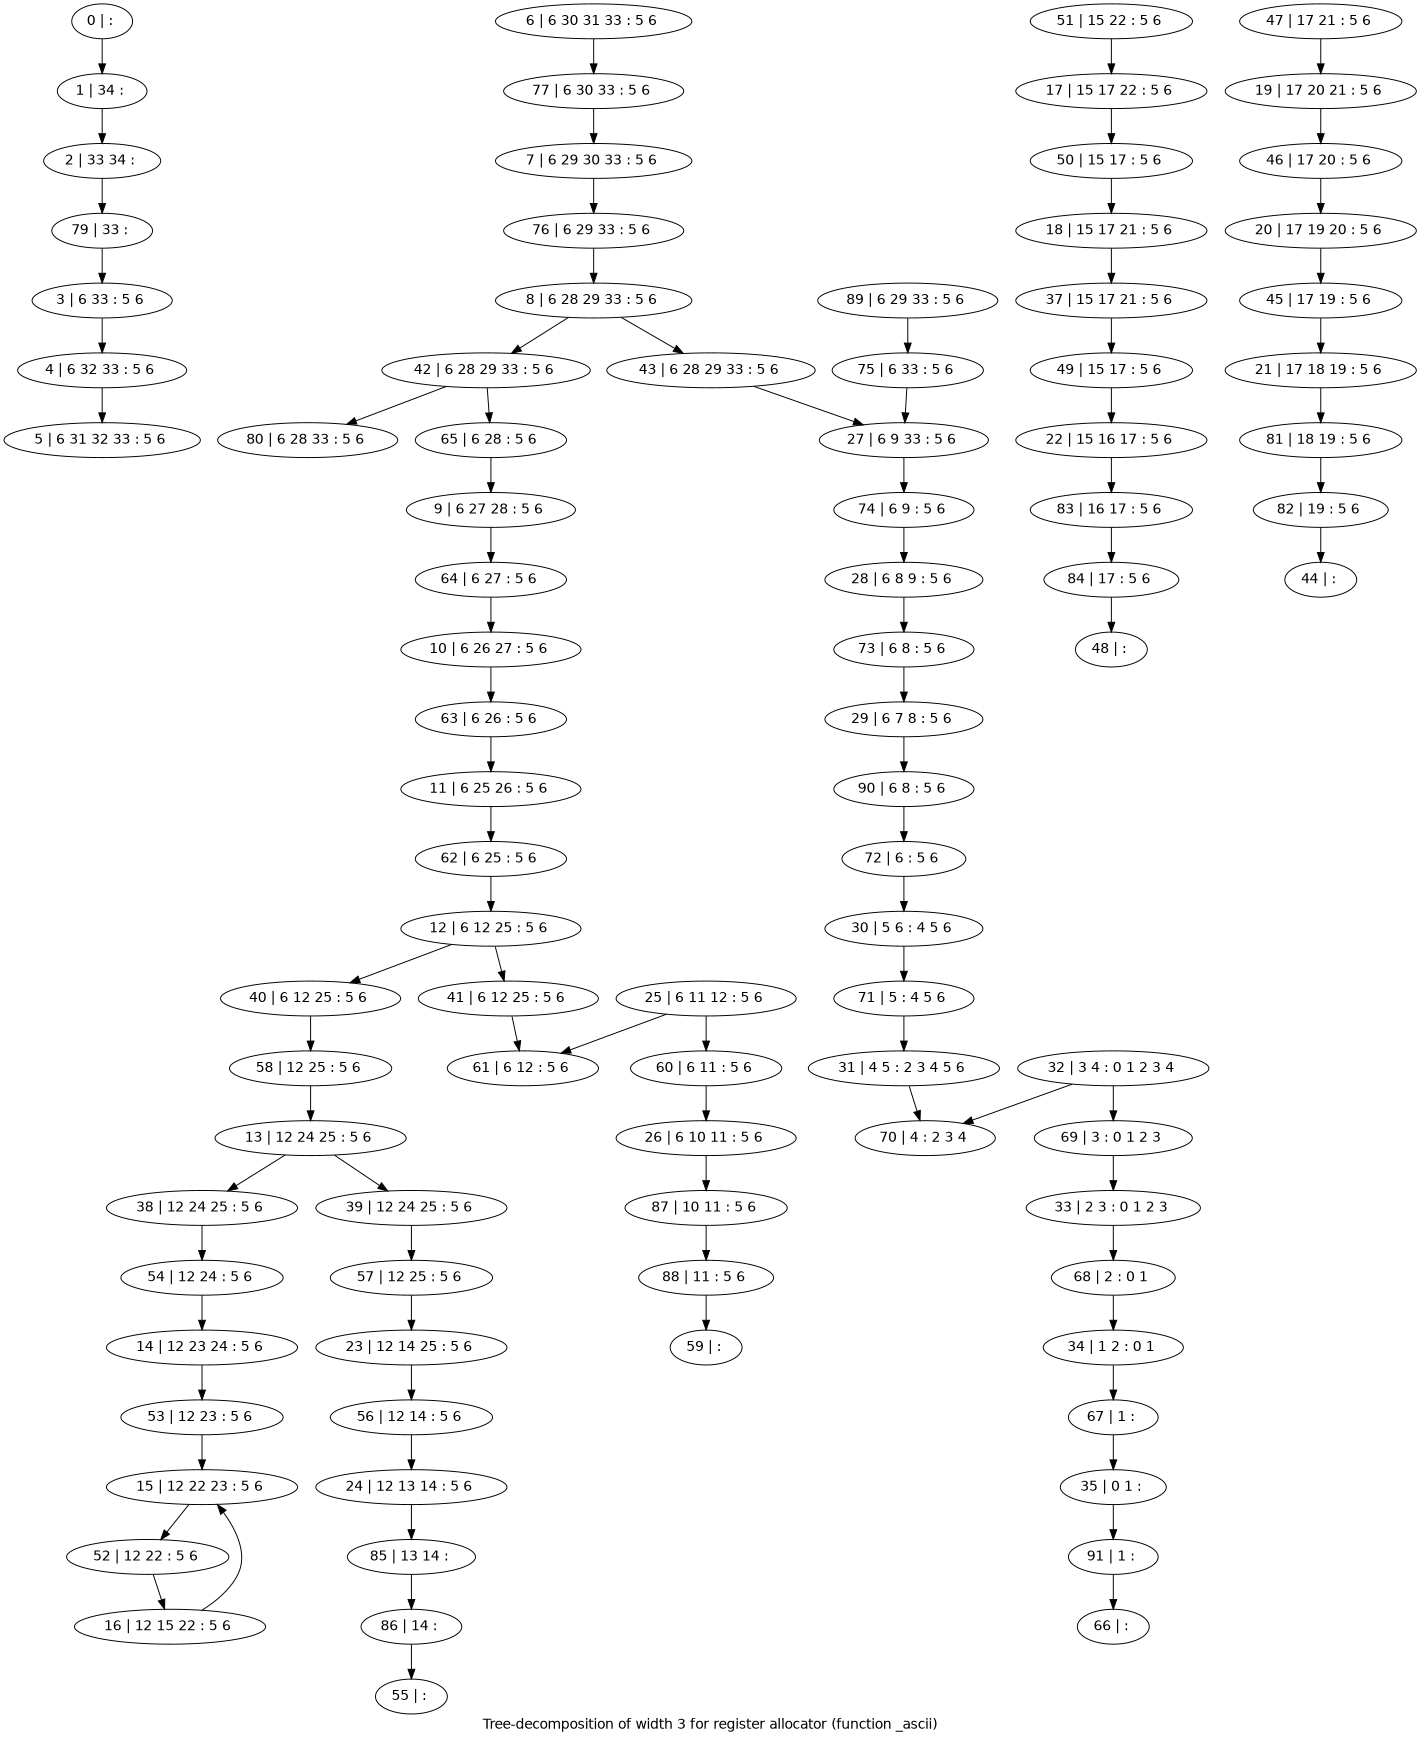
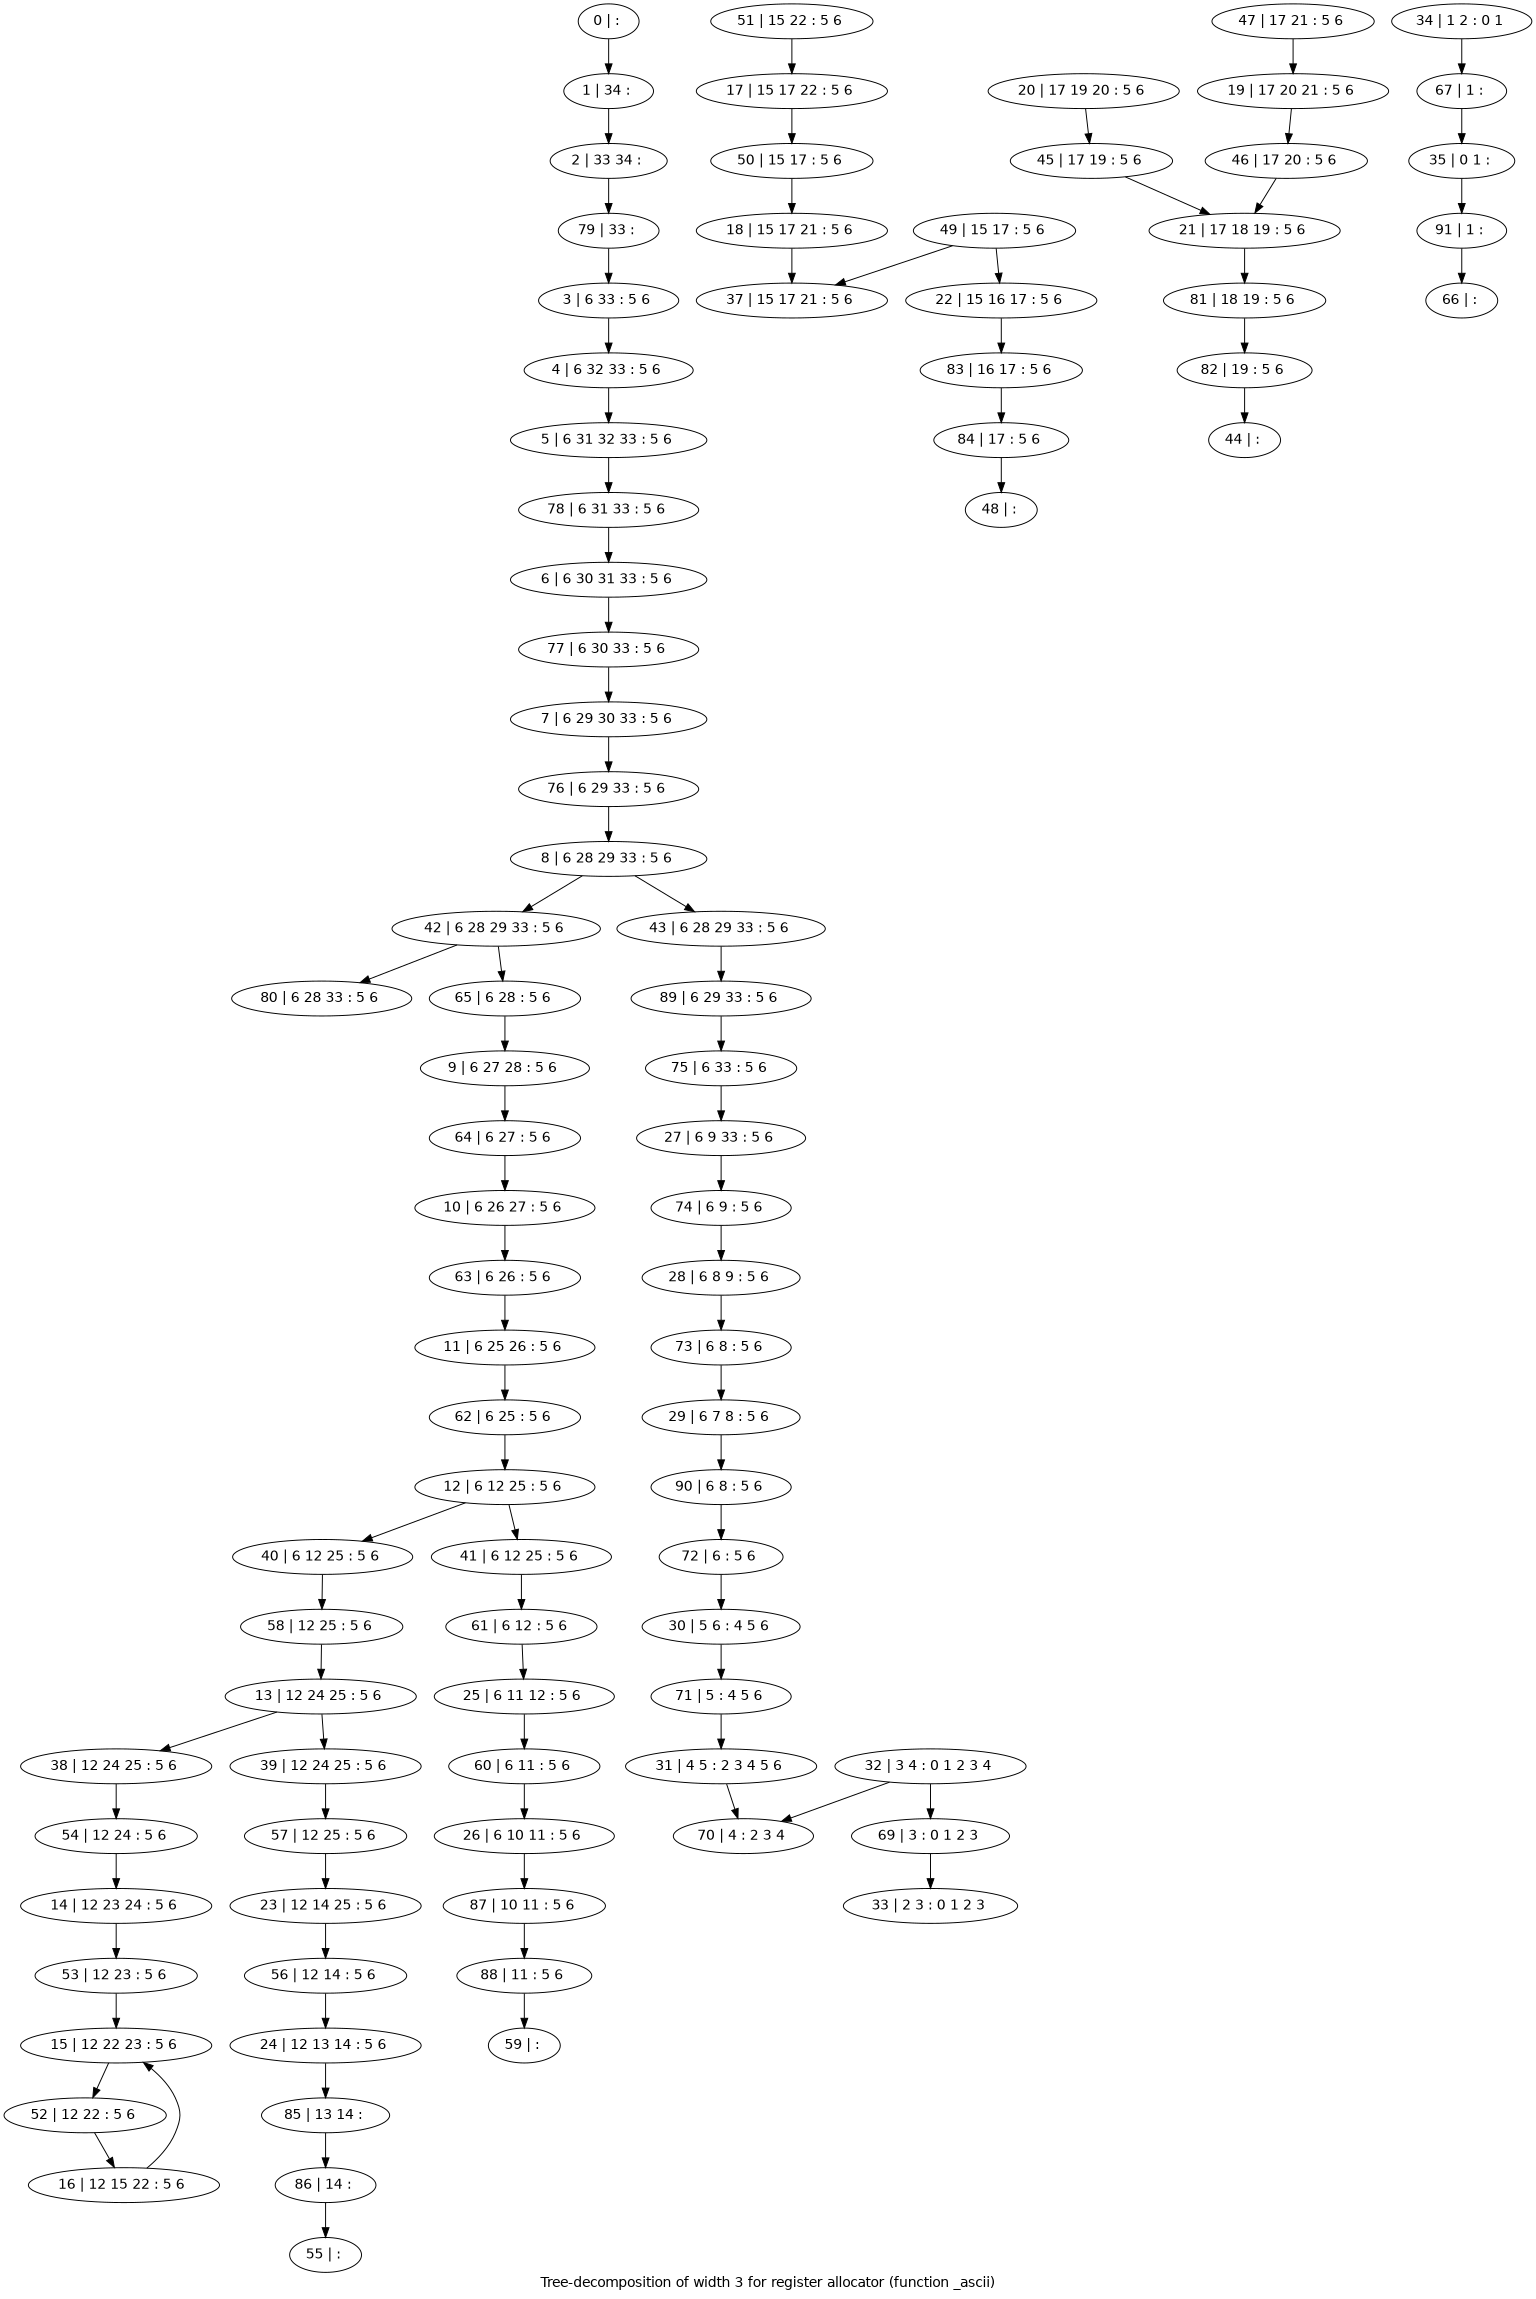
edge "46 | 17 20 : 5 6" -> "20 | 17 19 20 : 5 6": now "46 | 17 20 : 5 6" -> "21 | 17 18 19 : 5 6"
edge "37 | 15 17 21 : 5 6" -> "49 | 15 17 : 5 6": reversed
edge "43 | 6 28 29 33 : 5 6" -> "27 | 6 9 33 : 5 6": now "43 | 6 28 29 33 : 5 6" -> "89 | 6 29 33 : 5 6"
node "78 | 6 31 33 : 5 6": added
edge "25 | 6 11 12 : 5 6" -> "61 | 6 12 : 5 6": reversed
node "68 | 2 : 0 1": removed
